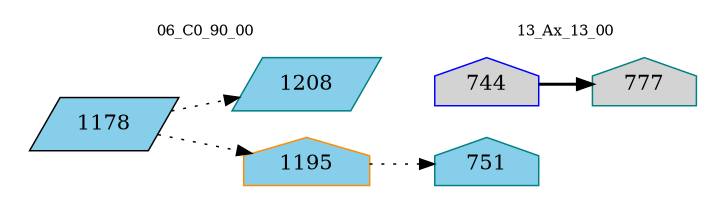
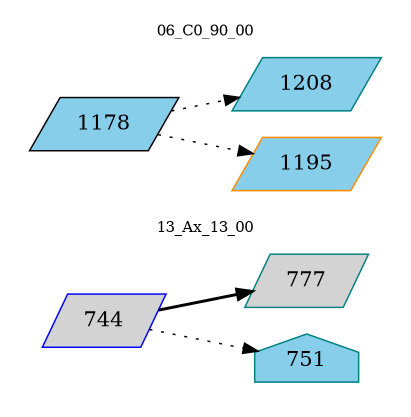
node "744": shape house -> parallelogram
node "777": shape house -> parallelogram
node "1195": shape house -> parallelogram
edge "1195" -> "751": now "744" -> "751"
